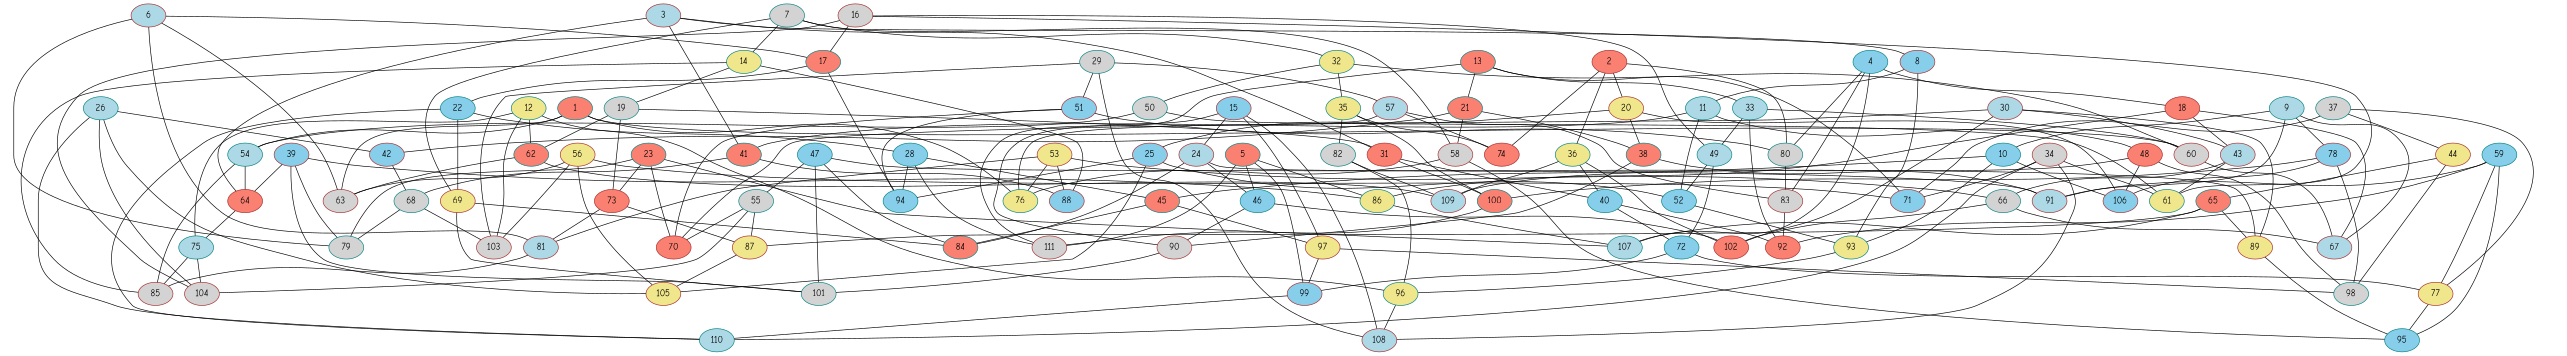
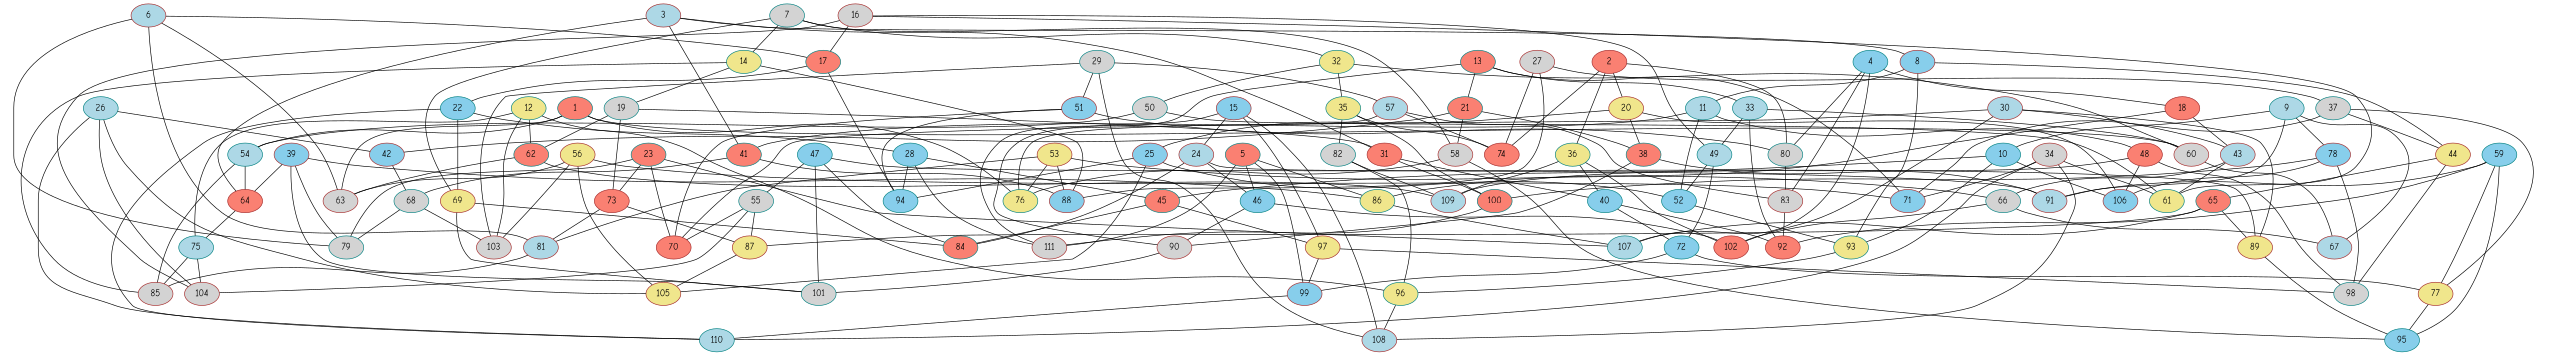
node "27": added
edge "8" -- "44": added
edge "18" -- "67": removed
